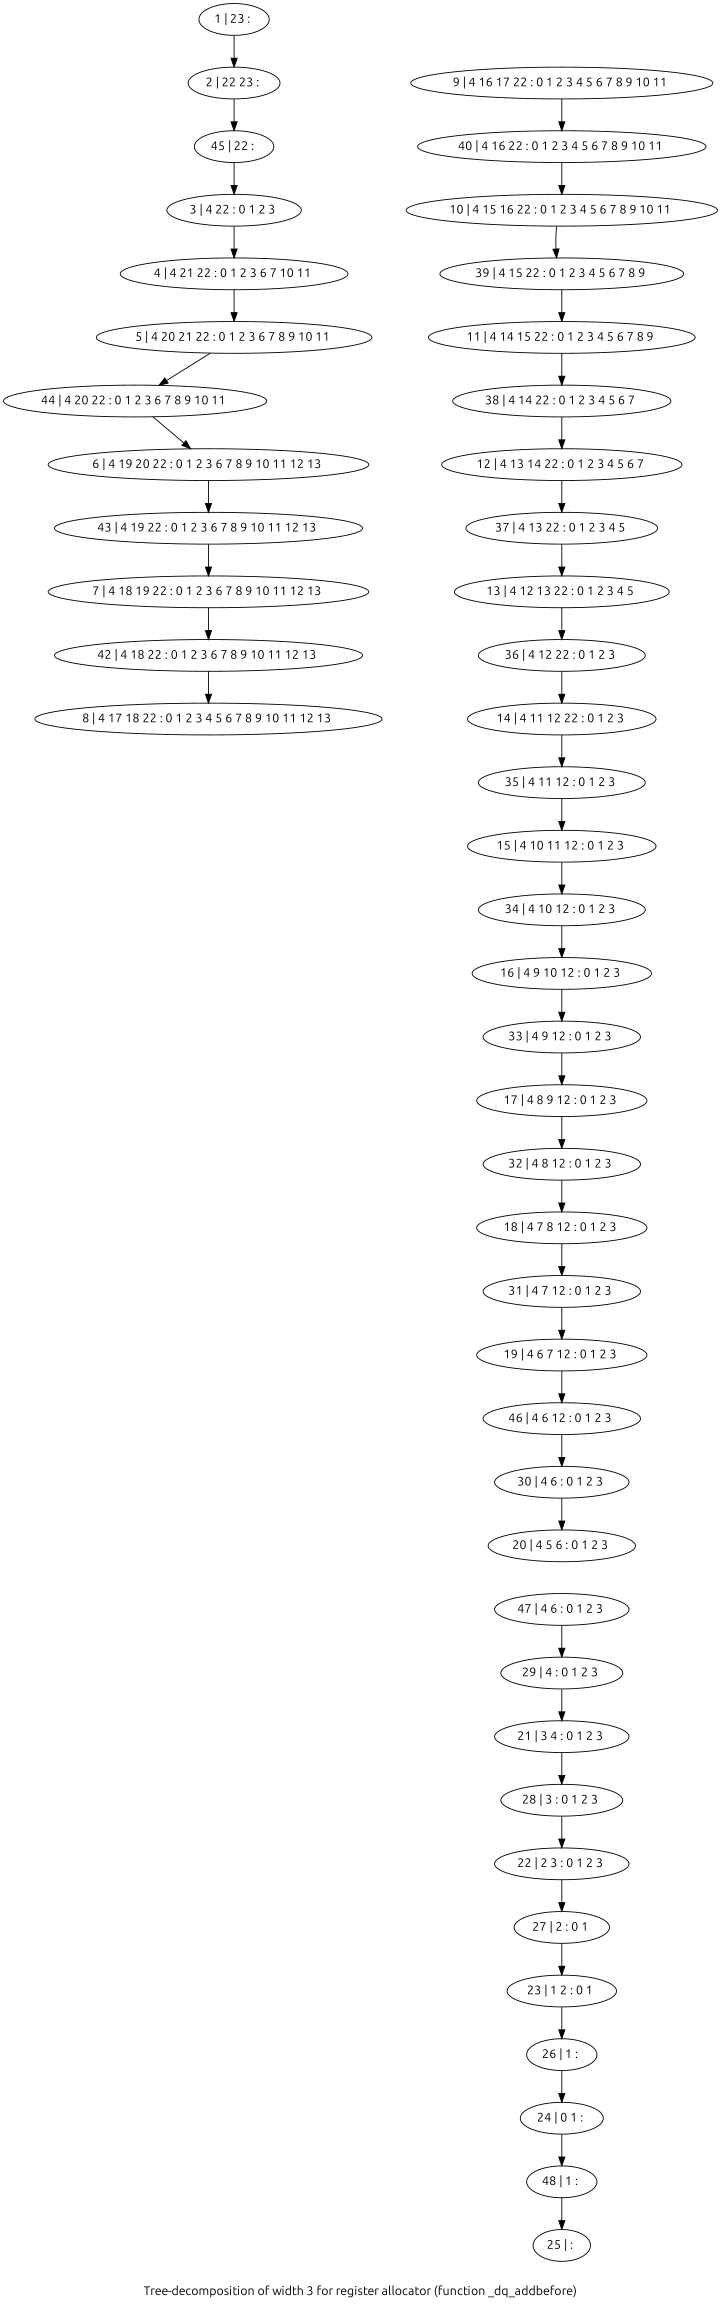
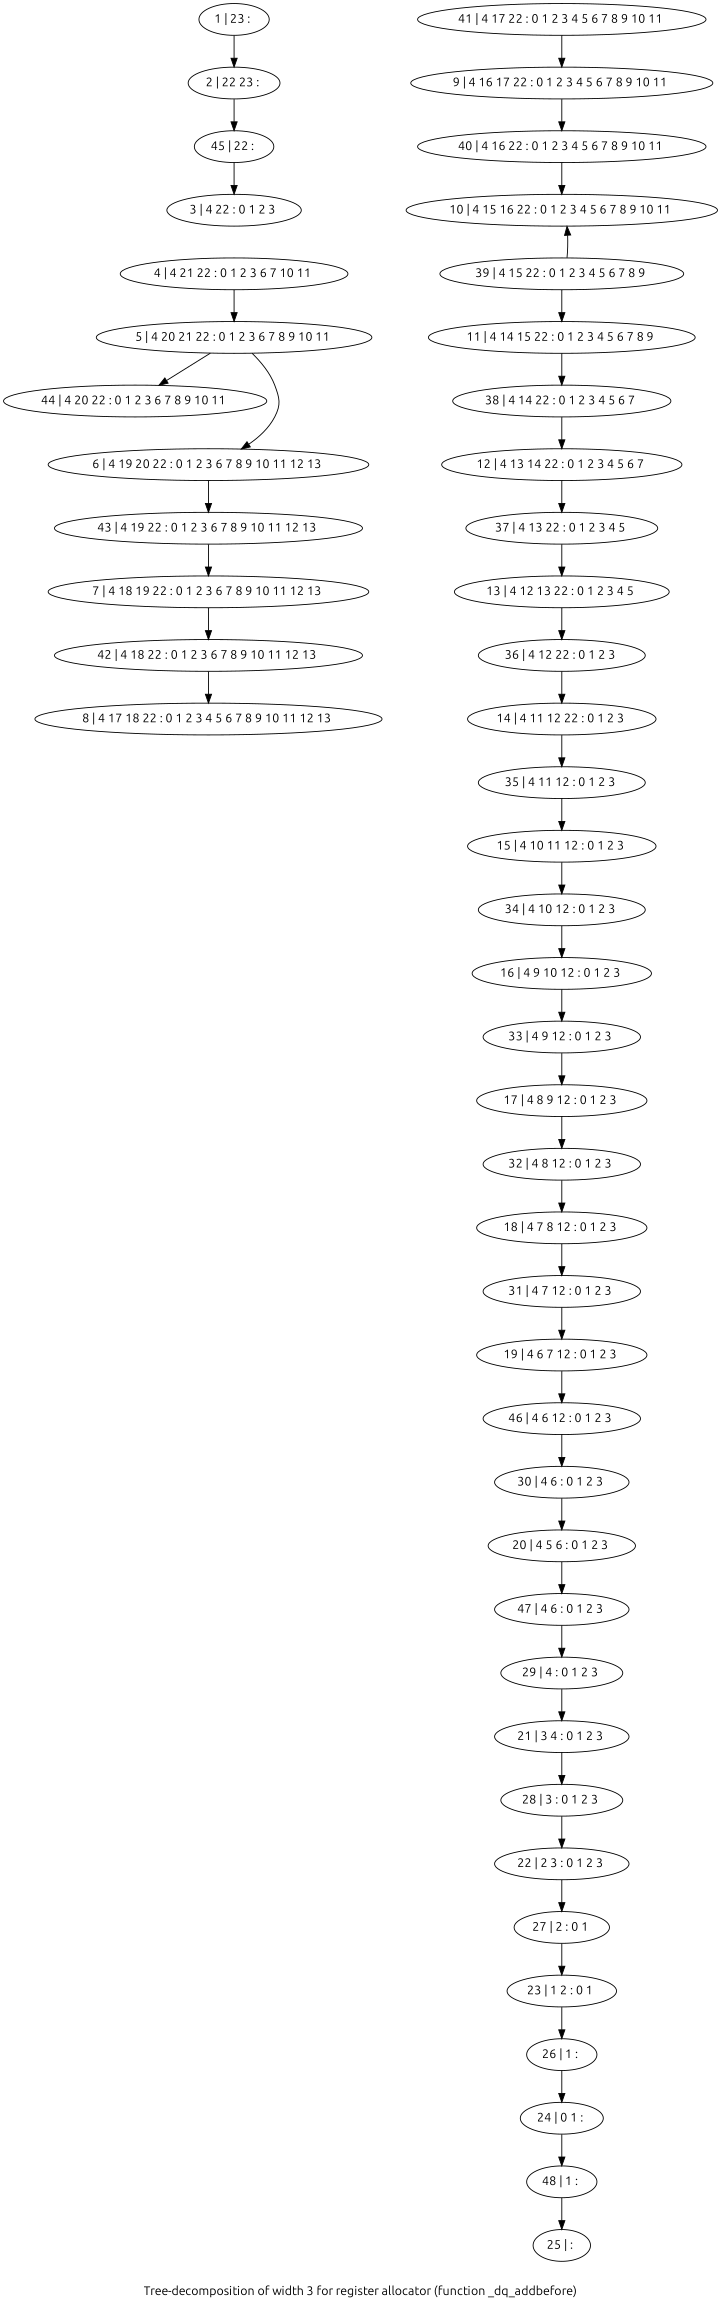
node "41 | 4 17 22 : 0 1 2 3 4 5 6 7 8 9 10 11": added
edge "3 | 4 22 : 0 1 2 3" -> "4 | 4 21 22 : 0 1 2 3 6 7 10 11": removed
edge "10 | 4 15 16 22 : 0 1 2 3 4 5 6 7 8 9 10 11" -> "39 | 4 15 22 : 0 1 2 3 4 5 6 7 8 9": reversed
edge "44 | 4 20 22 : 0 1 2 3 6 7 8 9 10 11" -> "6 | 4 19 20 22 : 0 1 2 3 6 7 8 9 10 11 12 13": now "5 | 4 20 21 22 : 0 1 2 3 6 7 8 9 10 11" -> "6 | 4 19 20 22 : 0 1 2 3 6 7 8 9 10 11 12 13"
edge "20 | 4 5 6 : 0 1 2 3" -> "47 | 4 6 : 0 1 2 3": added
